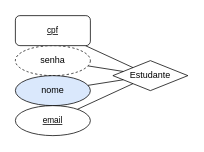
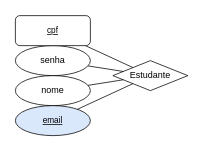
node "senha": style dashed -> solid
node "nome": fillcolor #dae8fc -> #ffffff
node "email": fillcolor #ffffff -> #dae8fc
